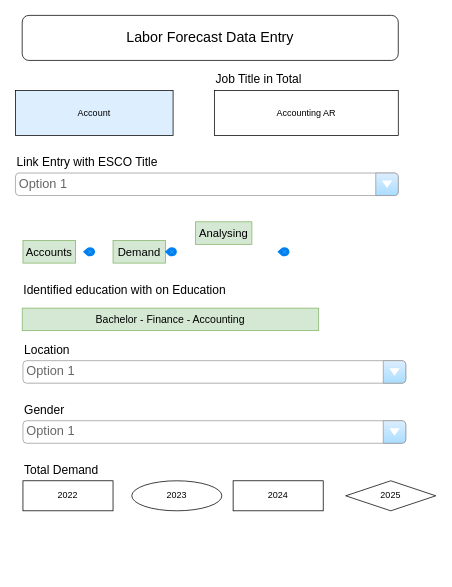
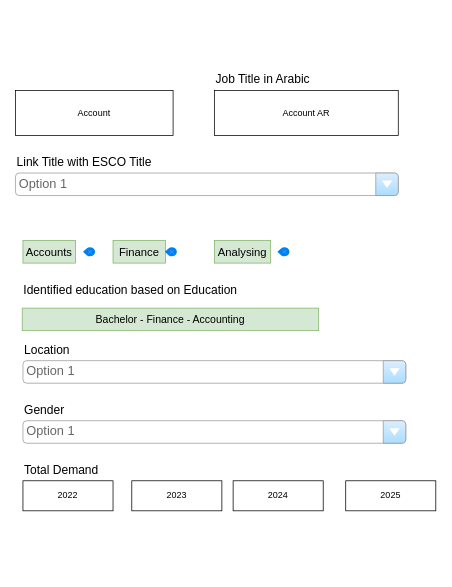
node "Labor Forecast Data Entry": removed
node "Job Title in Total": label "Job Title in Total" -> "Job Title in Arabic"
node "Account": fillcolor #ddeeff -> #ffffff
node "Accounting AR": label "Accounting AR" -> "Account AR"
node "Link Entry with ESCO Title": label "Link Entry with ESCO Title" -> "Link Title with ESCO Title"
node "Analysing": moved (224, 233) -> (242, 252)
node "Demand": label "Demand" -> "Finance"
node "Identified education with on Education": label "Identified education with on Education" -> "Identified education based on Education"
node "2023": shape ellipse -> rectangle
node "2025": shape diamond -> rectangle
